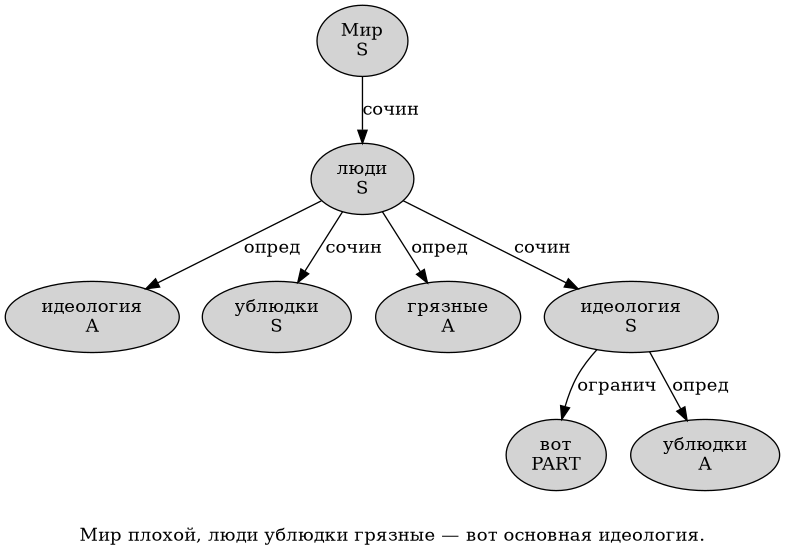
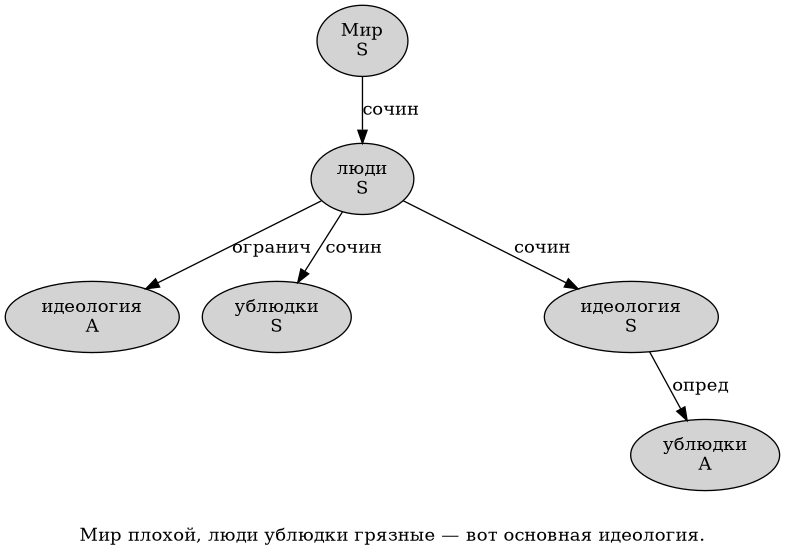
edge "люди S" -> "идеология A": label "опред" -> "огранич"
node "грязные A": removed
node "вот PART": removed
